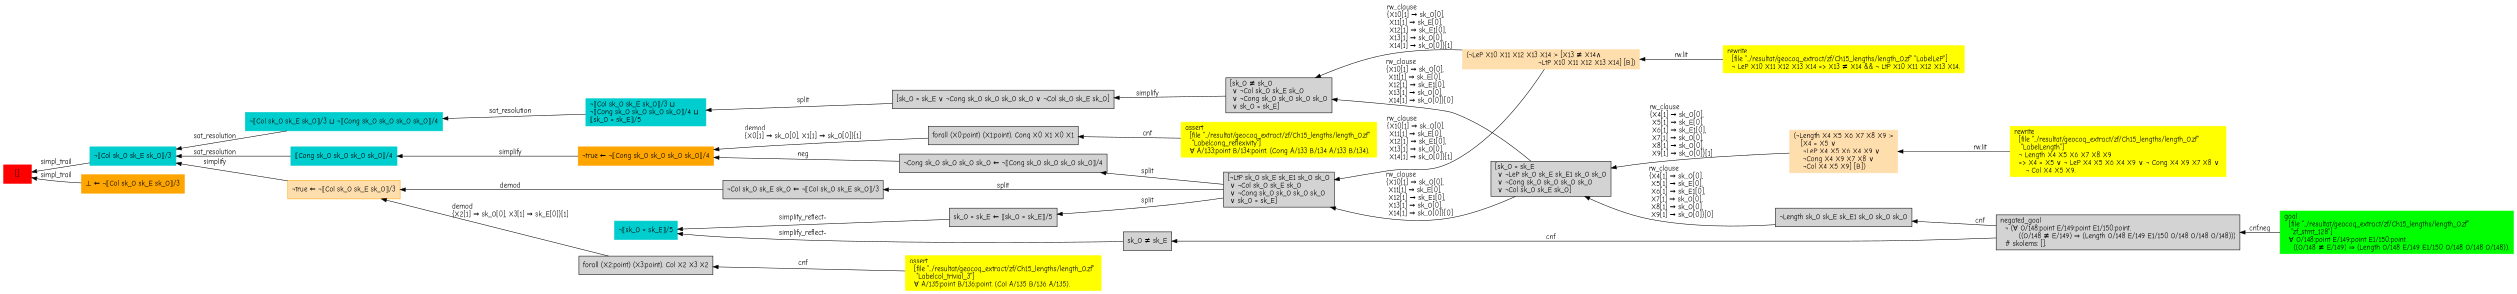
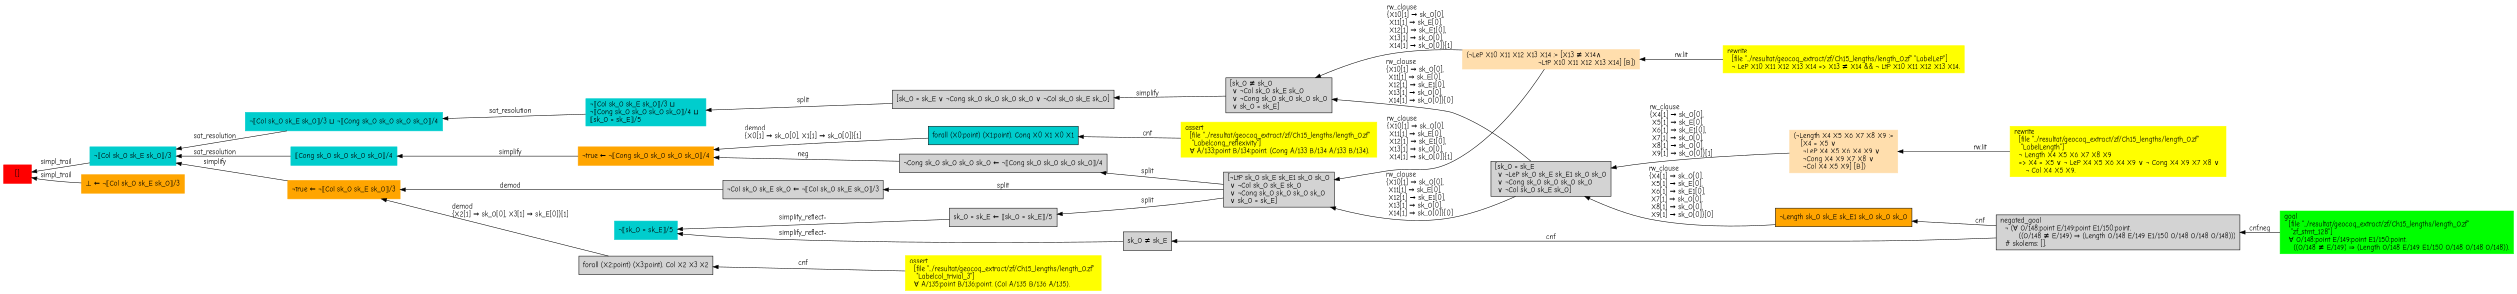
node "forall (X0:point) (X1:point). Cong X0 X1 X0 X1": fillcolor lightgrey -> cyan3
node "¬true ← ¬⟦Col sk_O sk_E sk_O⟧/3": fillcolor navajowhite -> orange
node "¬Length sk_O sk_E sk_E1 sk_O sk_O sk_O": fillcolor lightgrey -> orange
